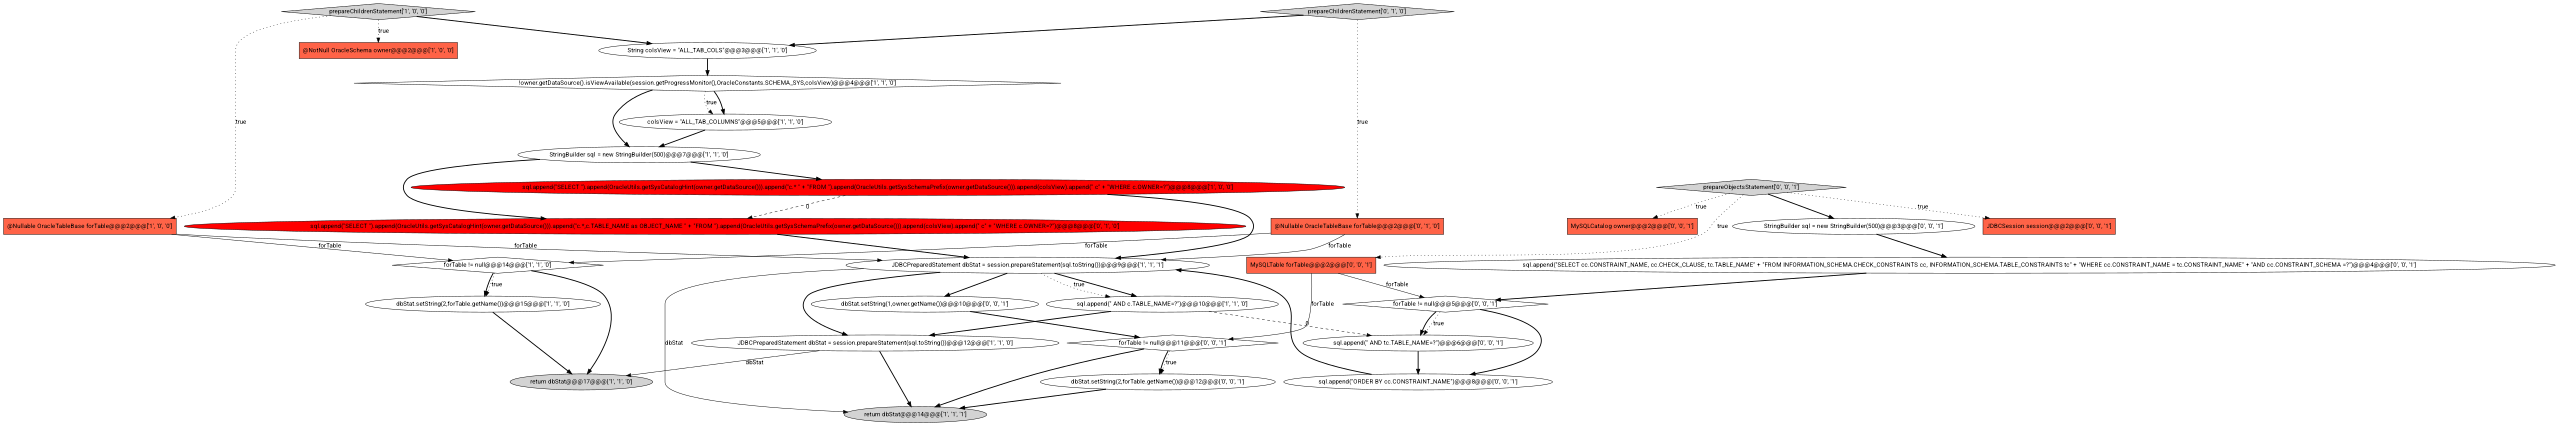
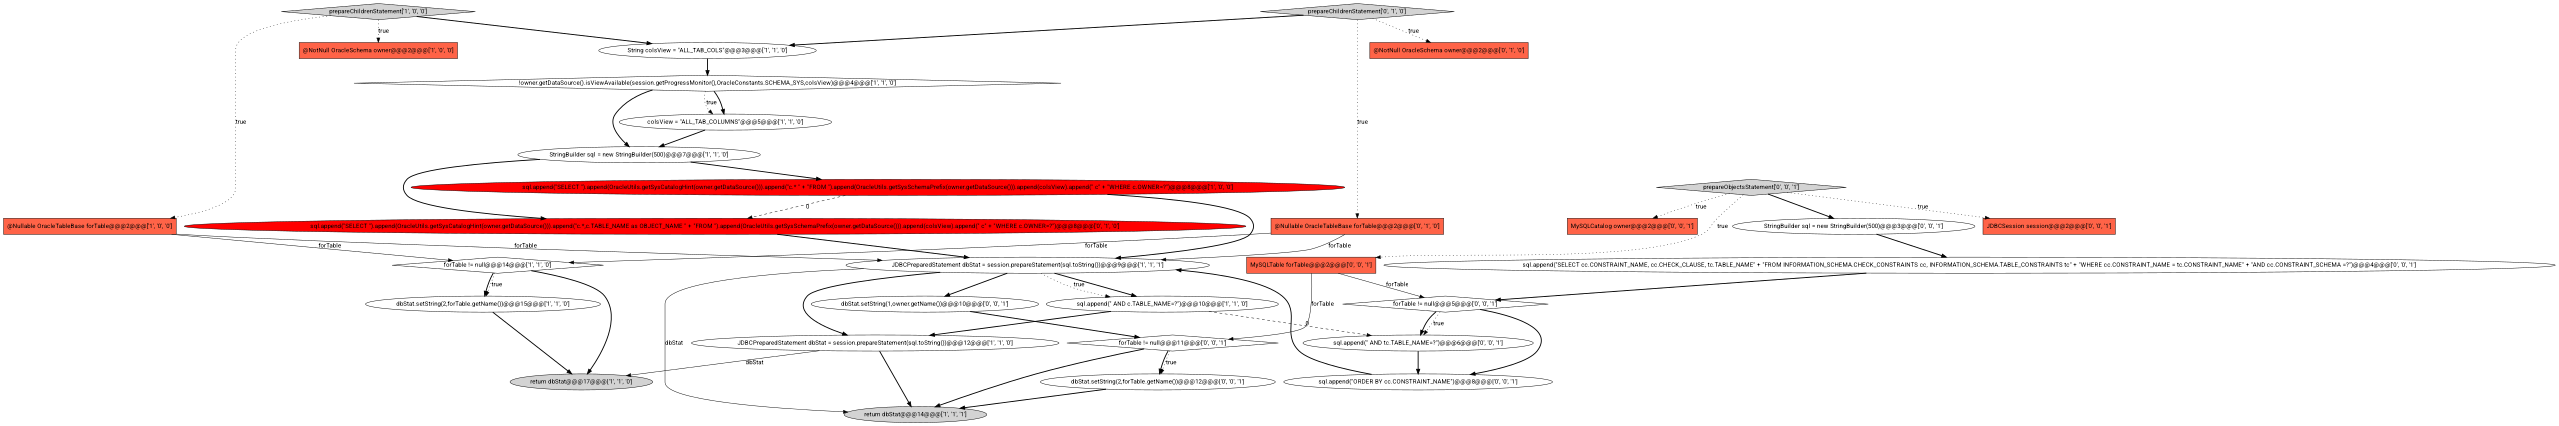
node "@NotNull OracleSchema owner@@@2@@@['0', '1', '0']": added
